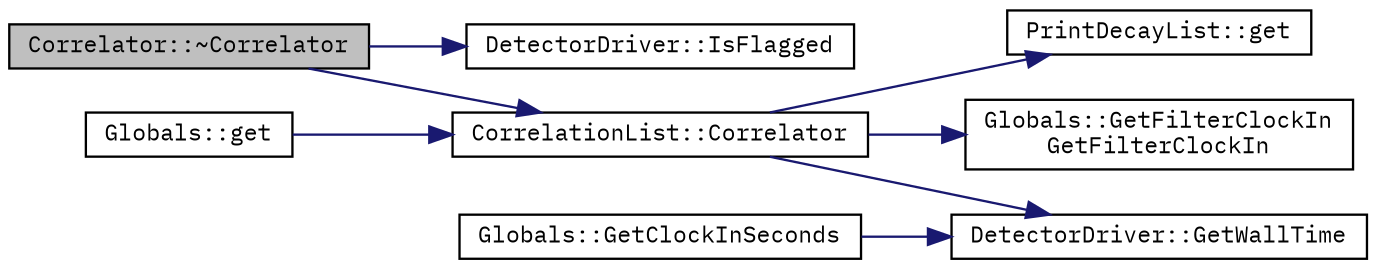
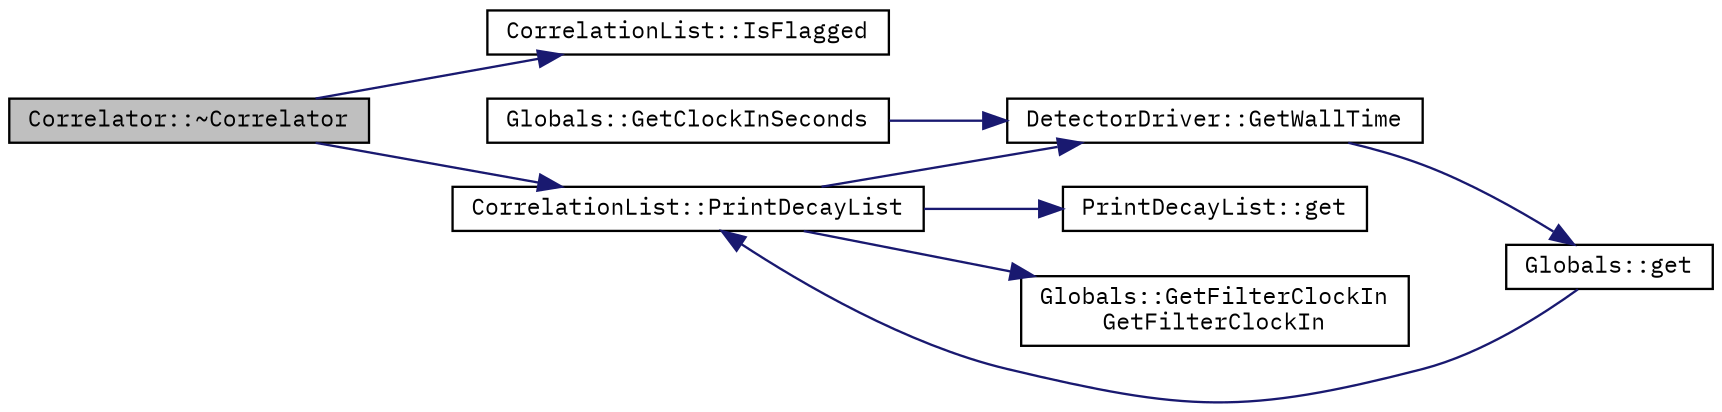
node "DetectorDriver::IsFlagged": label "DetectorDriver::IsFlagged" -> "CorrelationList::IsFlagged"
node "CorrelationList::Correlator": label "CorrelationList::Correlator" -> "CorrelationList::PrintDecayList"
edge "DetectorDriver::GetWallTime" -> "Globals::get": added
